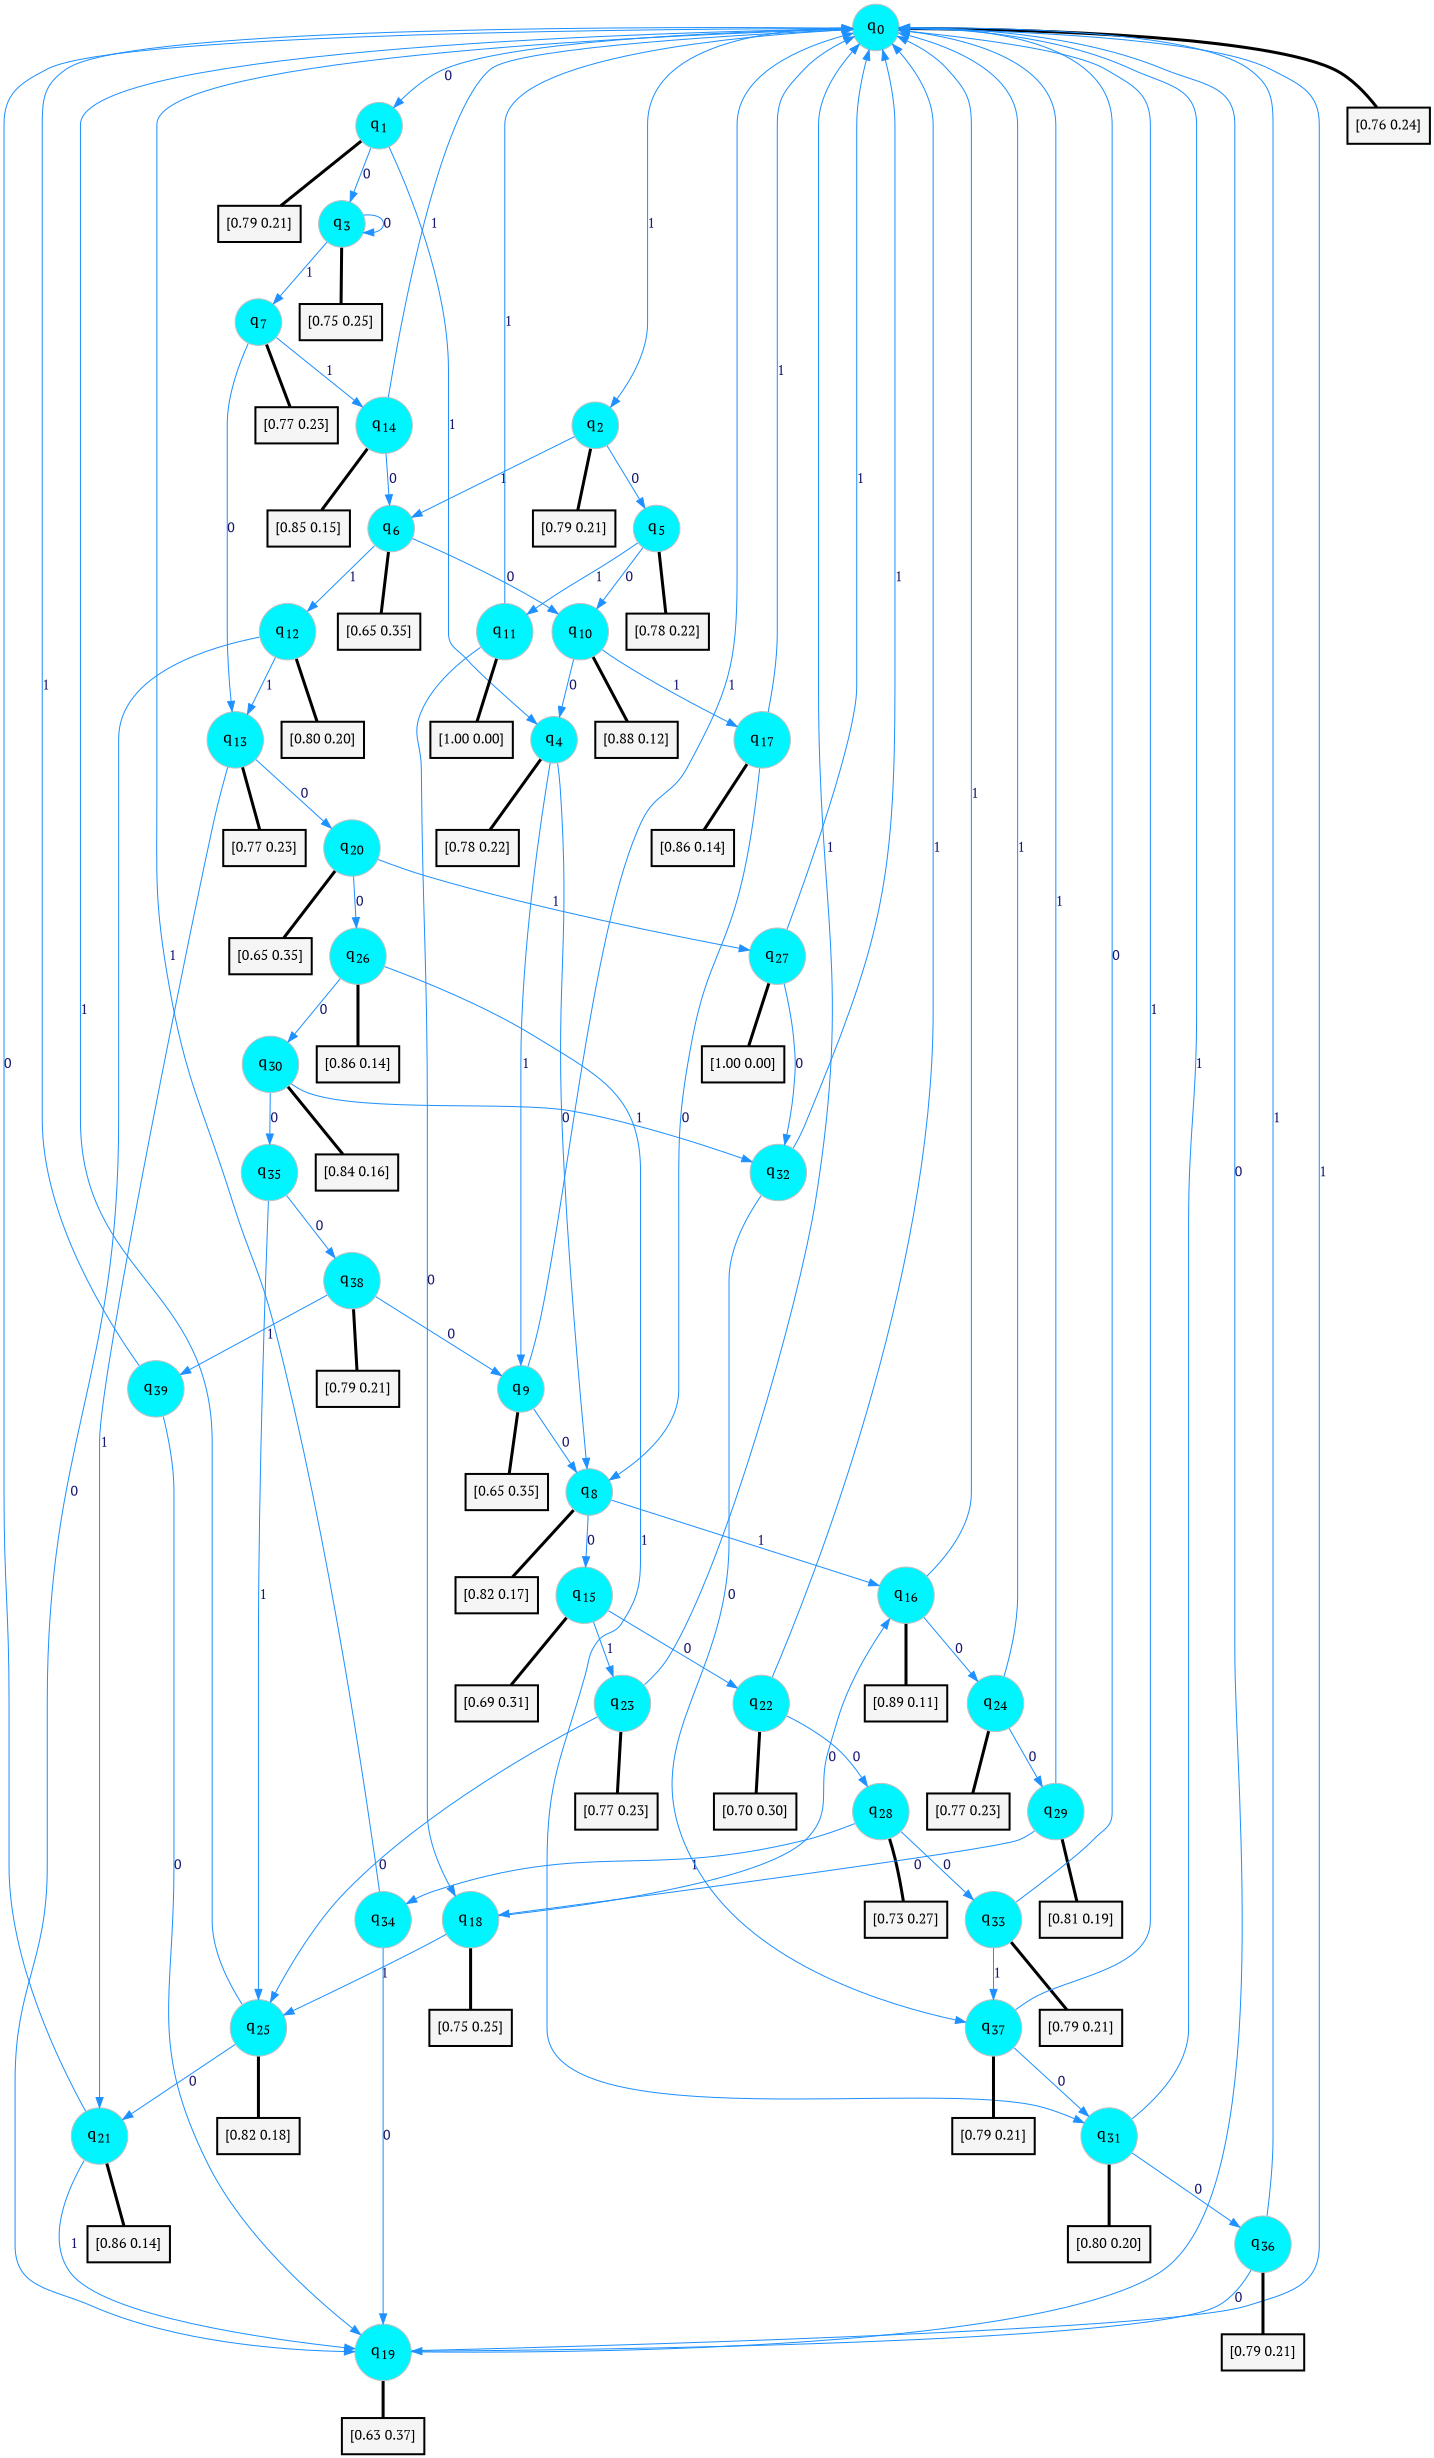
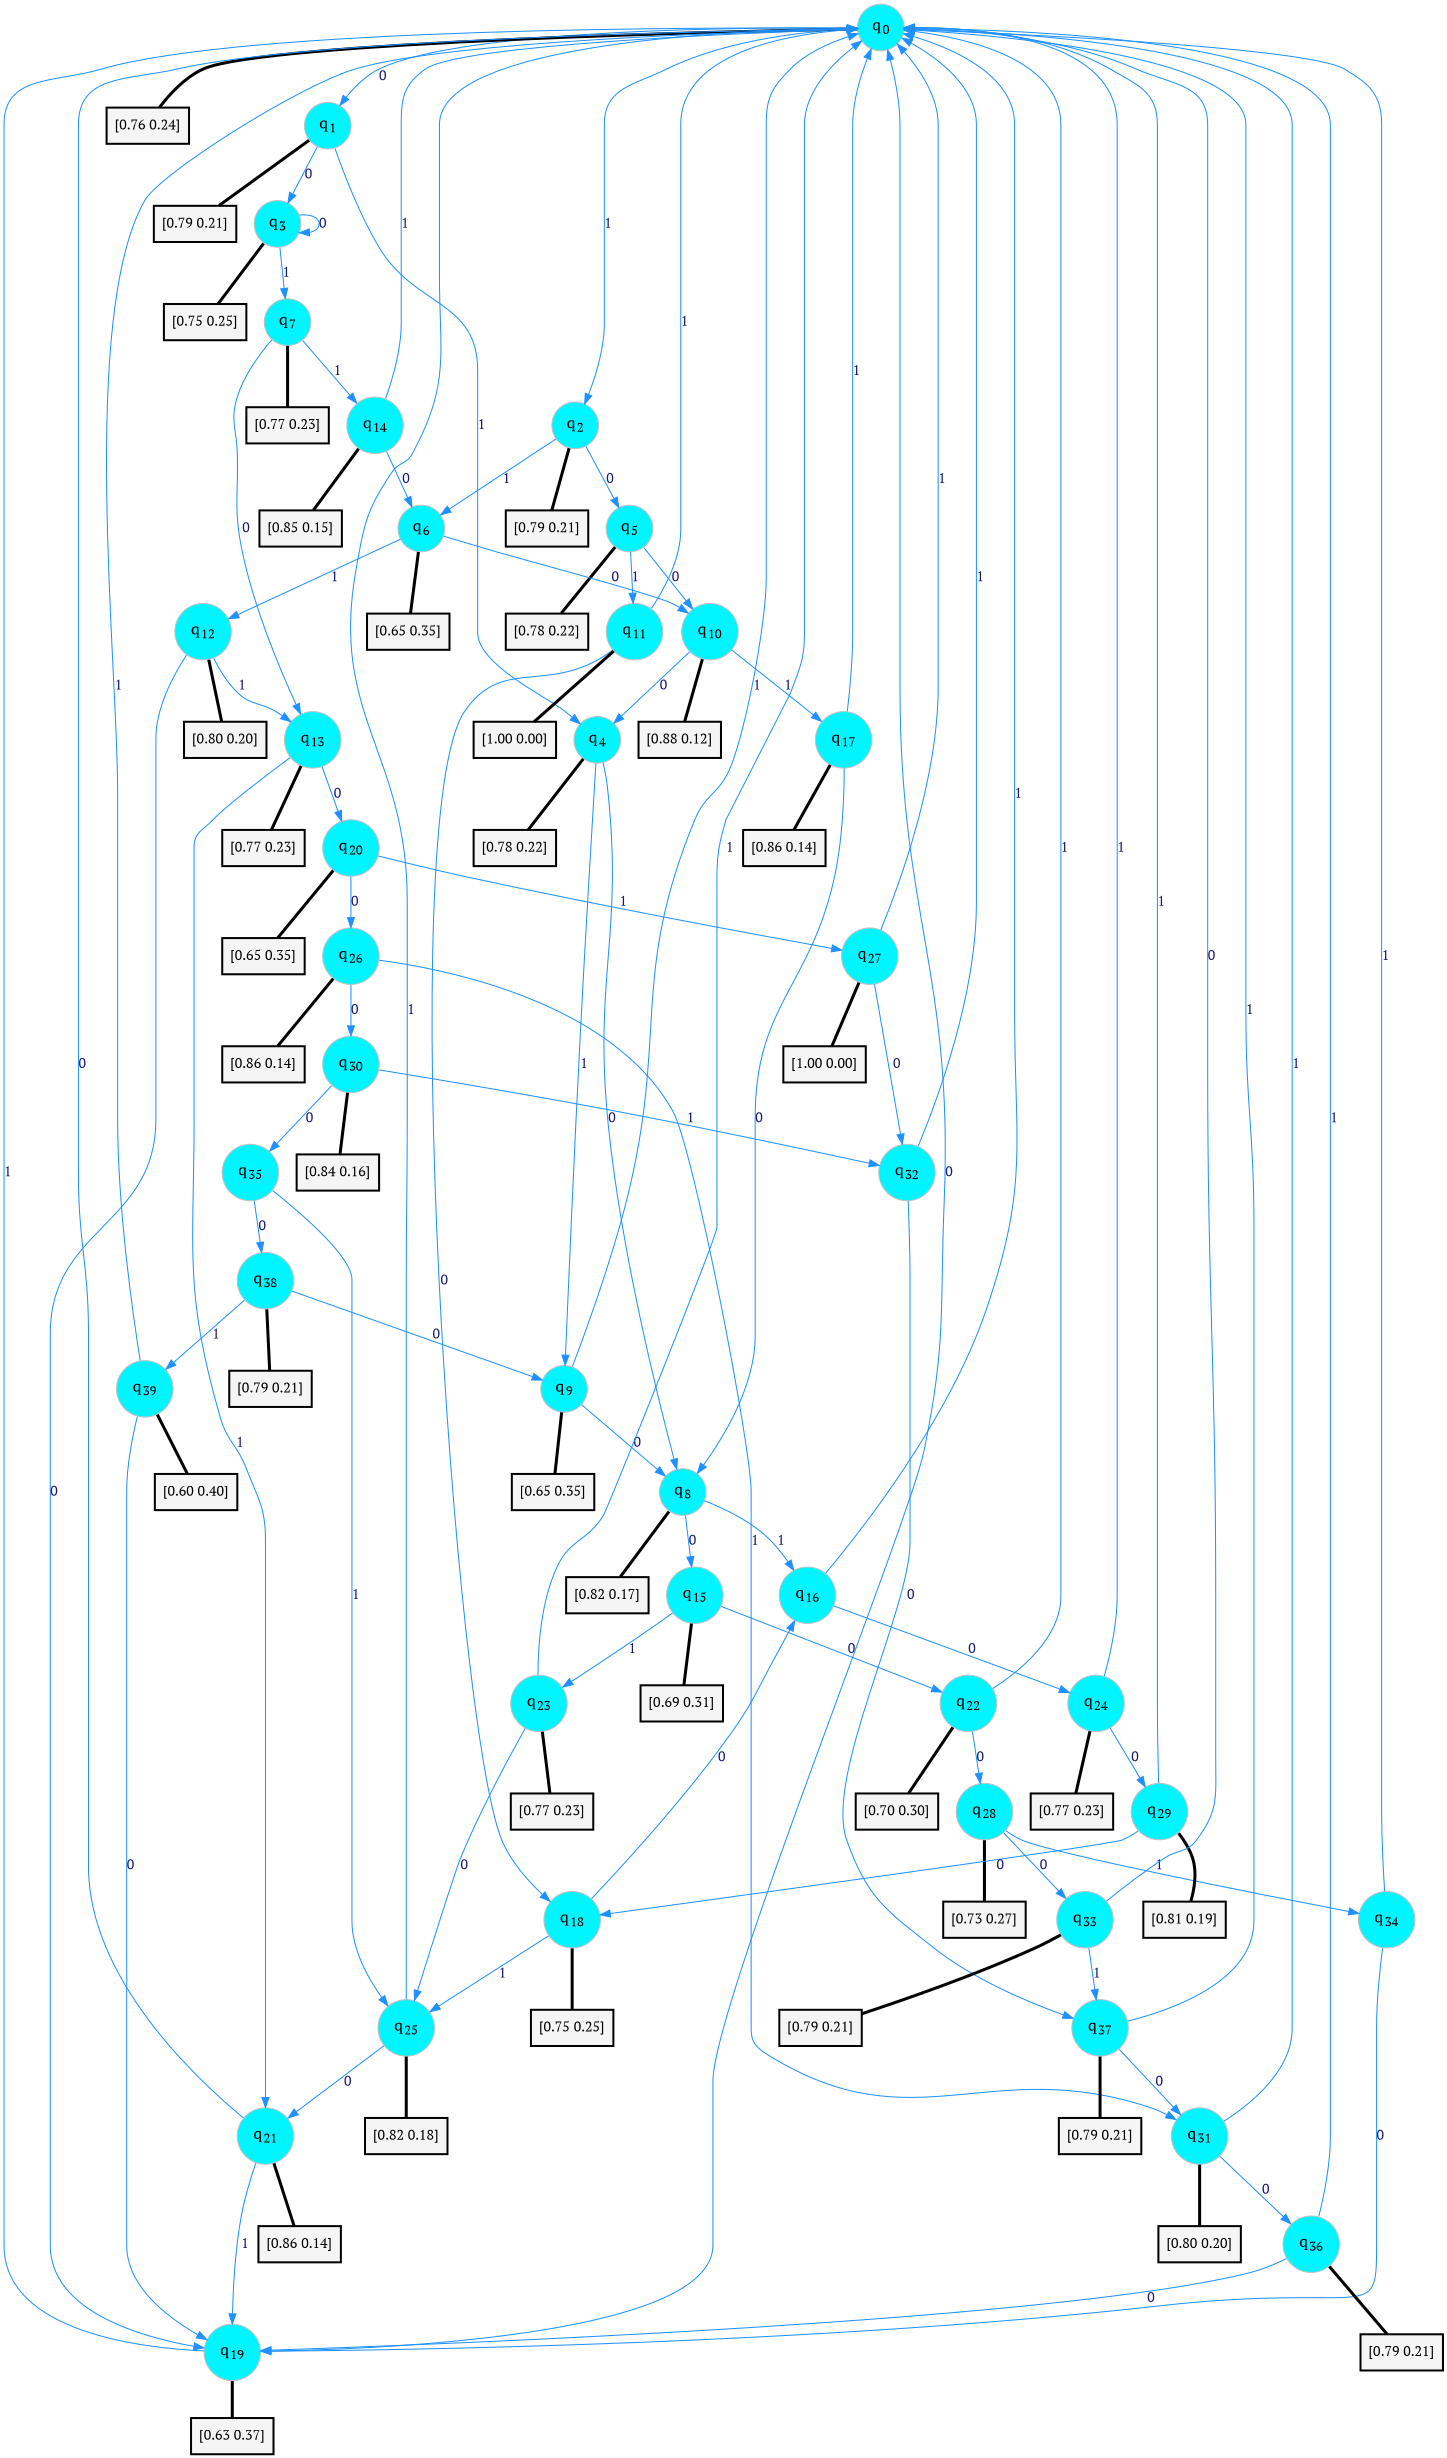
node "[0.60 0.40]": added
node "[0.89 0.11]": removed
